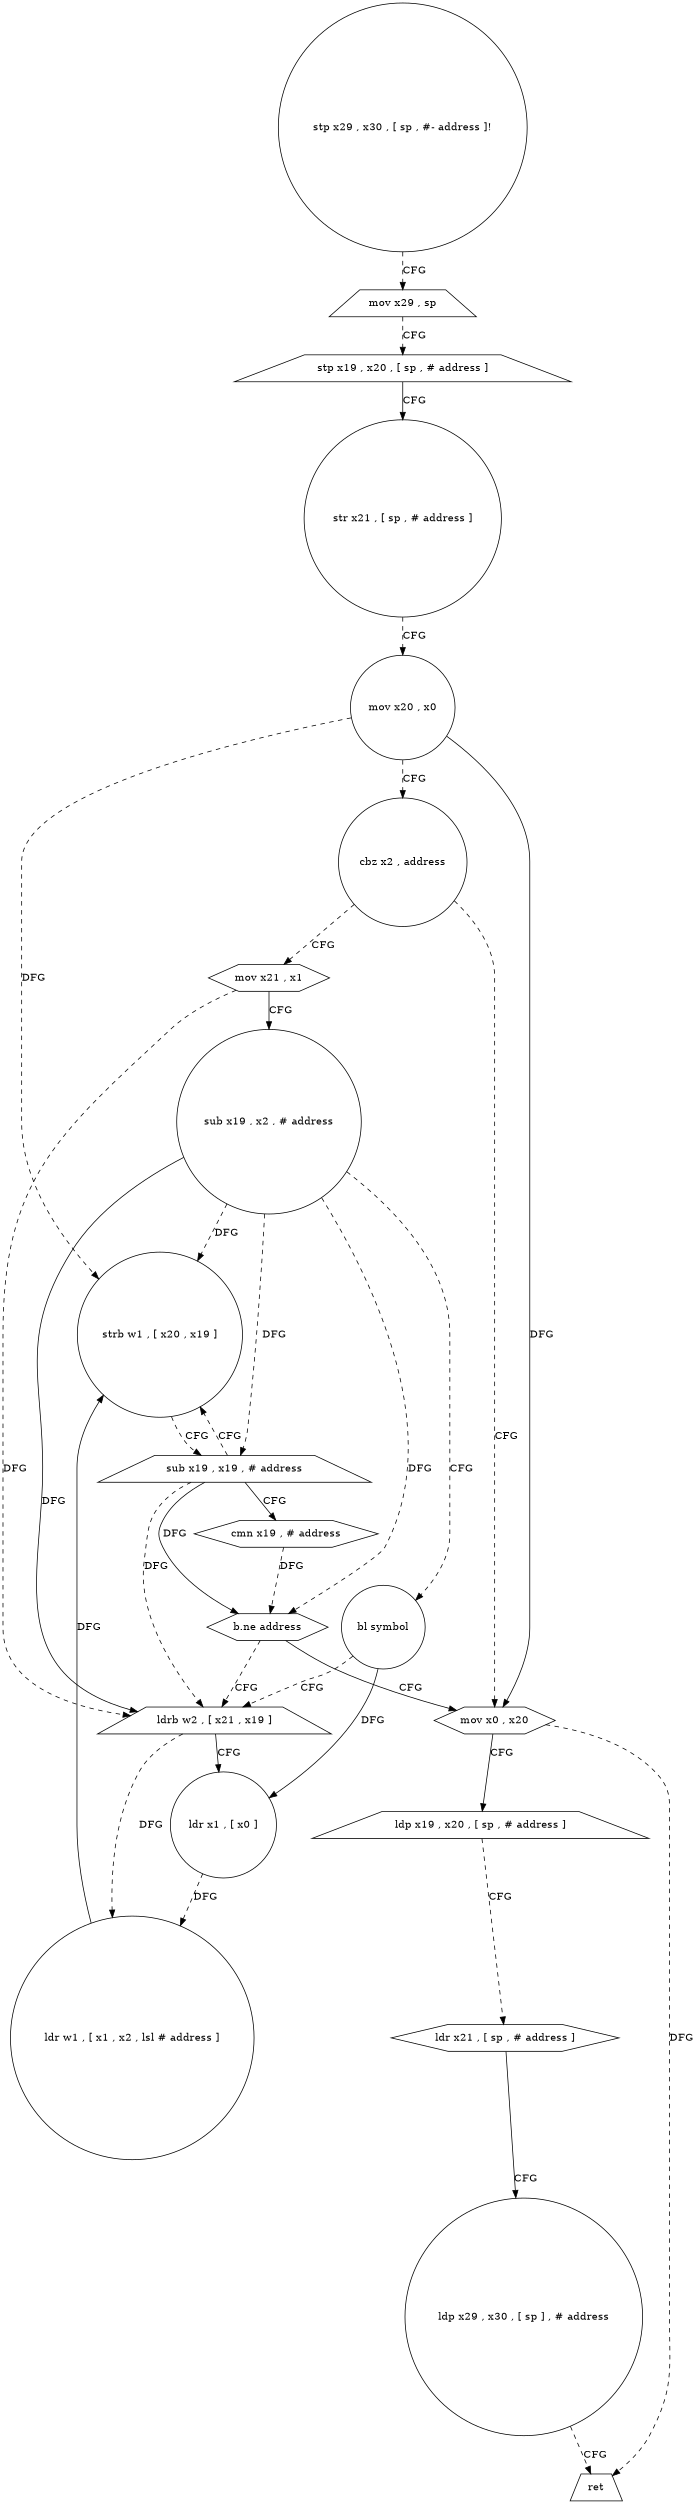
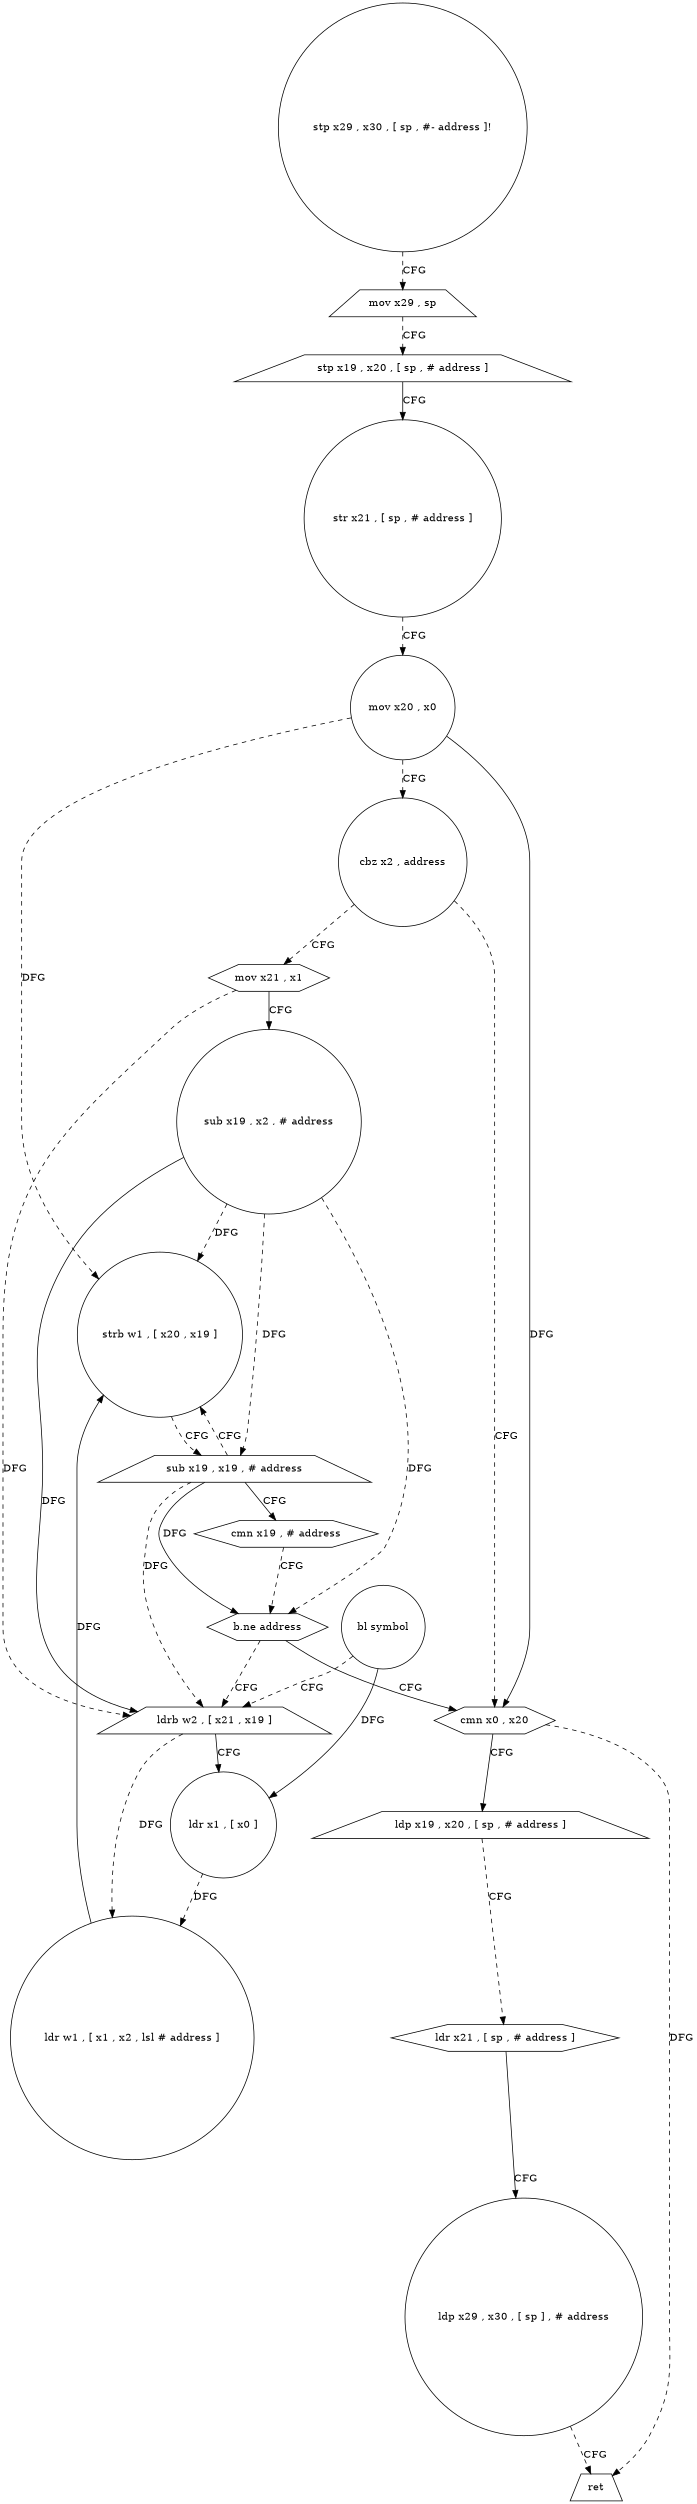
edge "sub x19 , x2 , # address" -> "bl symbol": removed, label "CFG"
edge "cmn x19 , # address" -> "b.ne address": label "DFG" -> "CFG"
node "mov x0 , x20": label "mov x0 , x20" -> "cmn x0 , x20"
